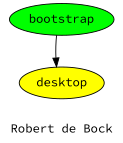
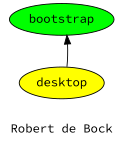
edge "bootstrap" -> "desktop": reversed
